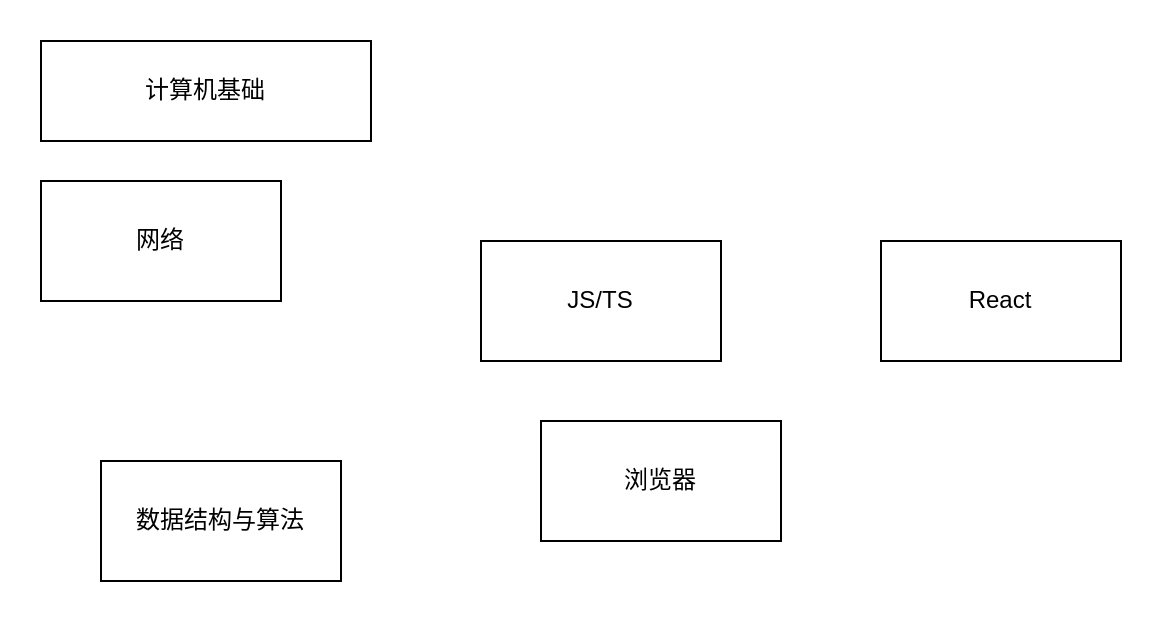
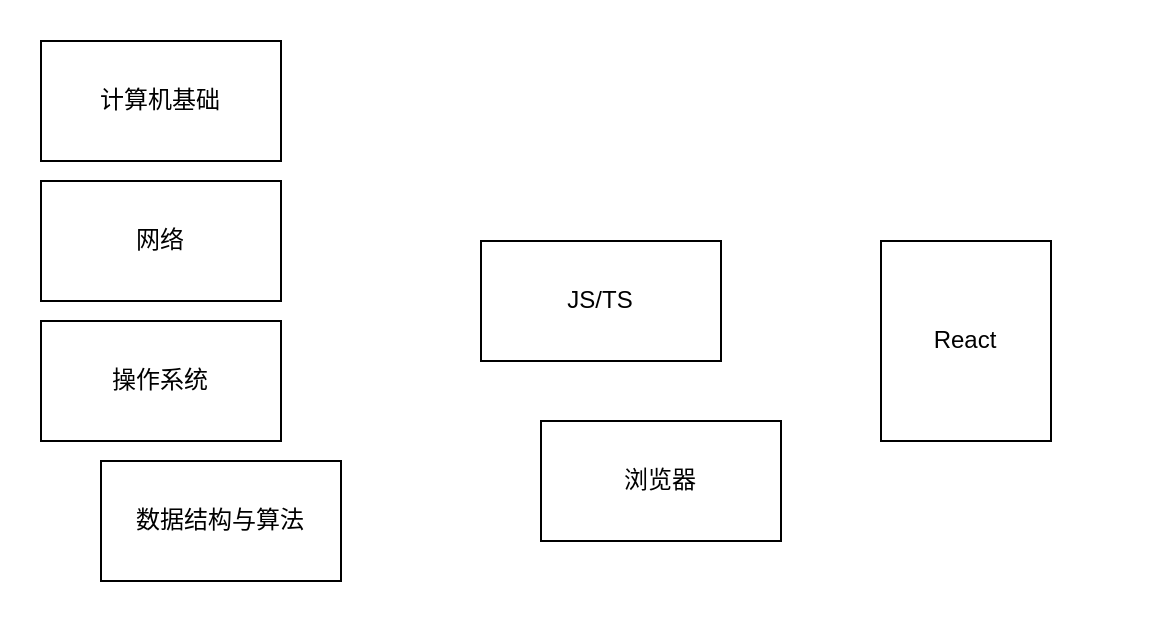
node "计算机基础": size 330x100 -> 240x120
node "React": size 240x120 -> 170x200
node "操作系统": added
